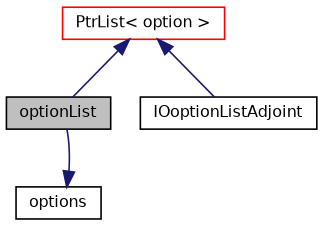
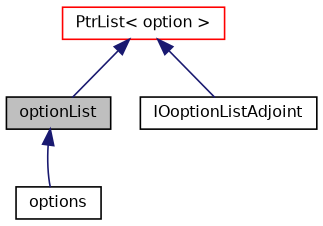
edge "optionList" -> "options": reversed
